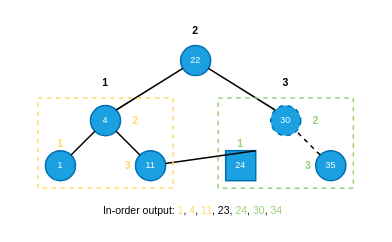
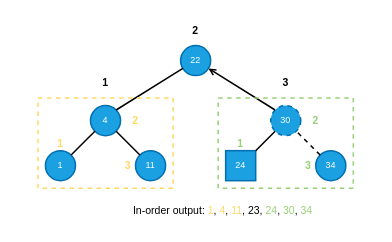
edge "22" -- "30": arrowhead none -> open
edge "11" -- "24": now "30" -- "24"
node "35": label "35" -> "34"
node "In-order output: 1, 4, 11, 23, 24, 30, 34": moved (195, 210) -> (225, 210)
